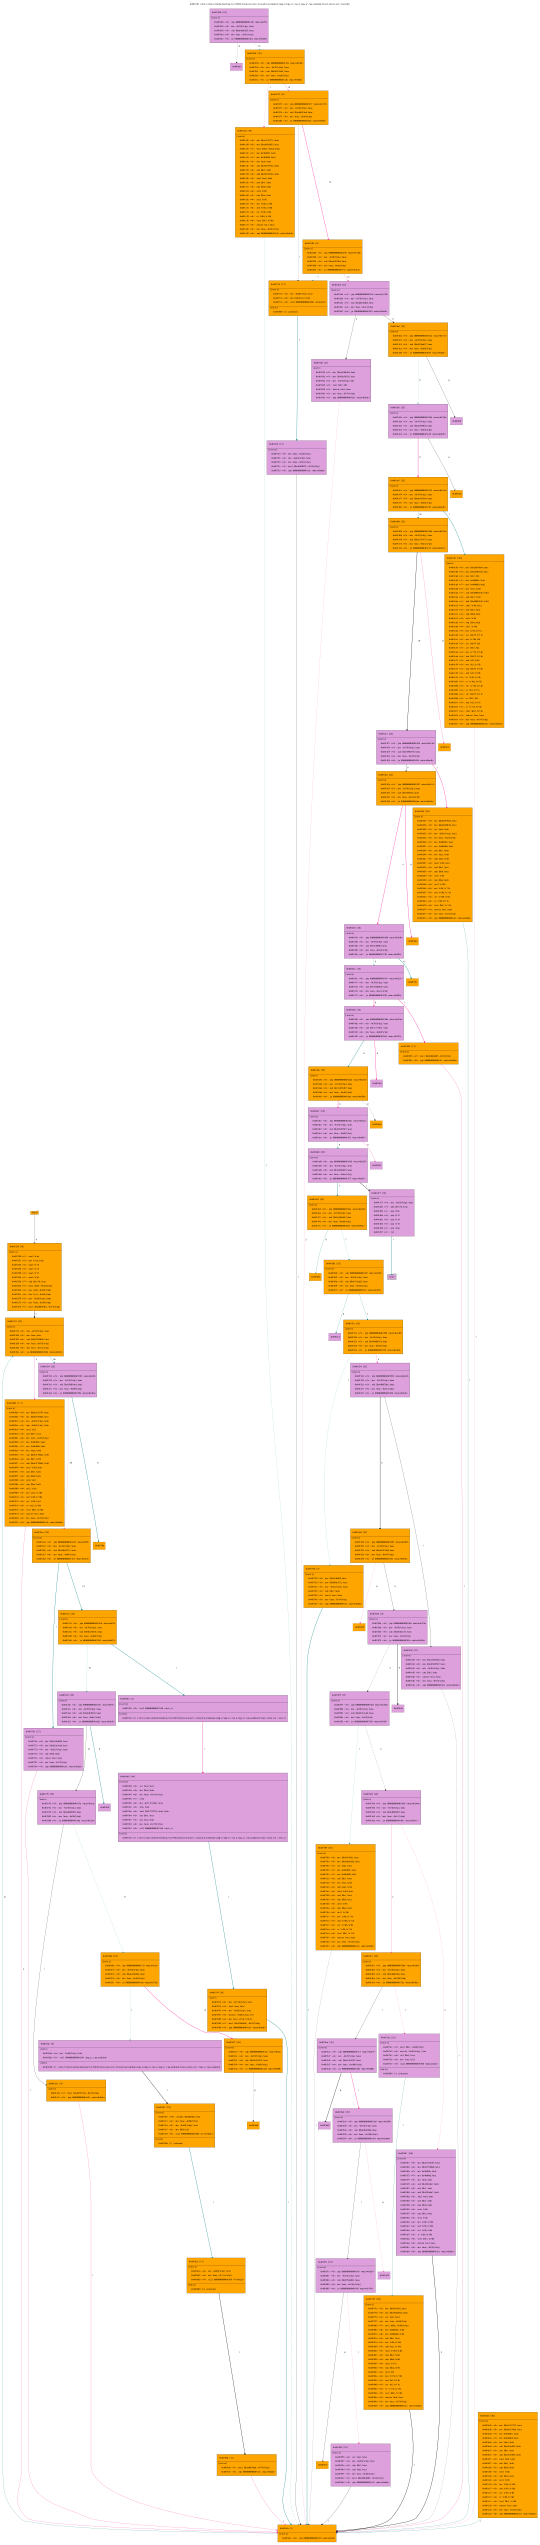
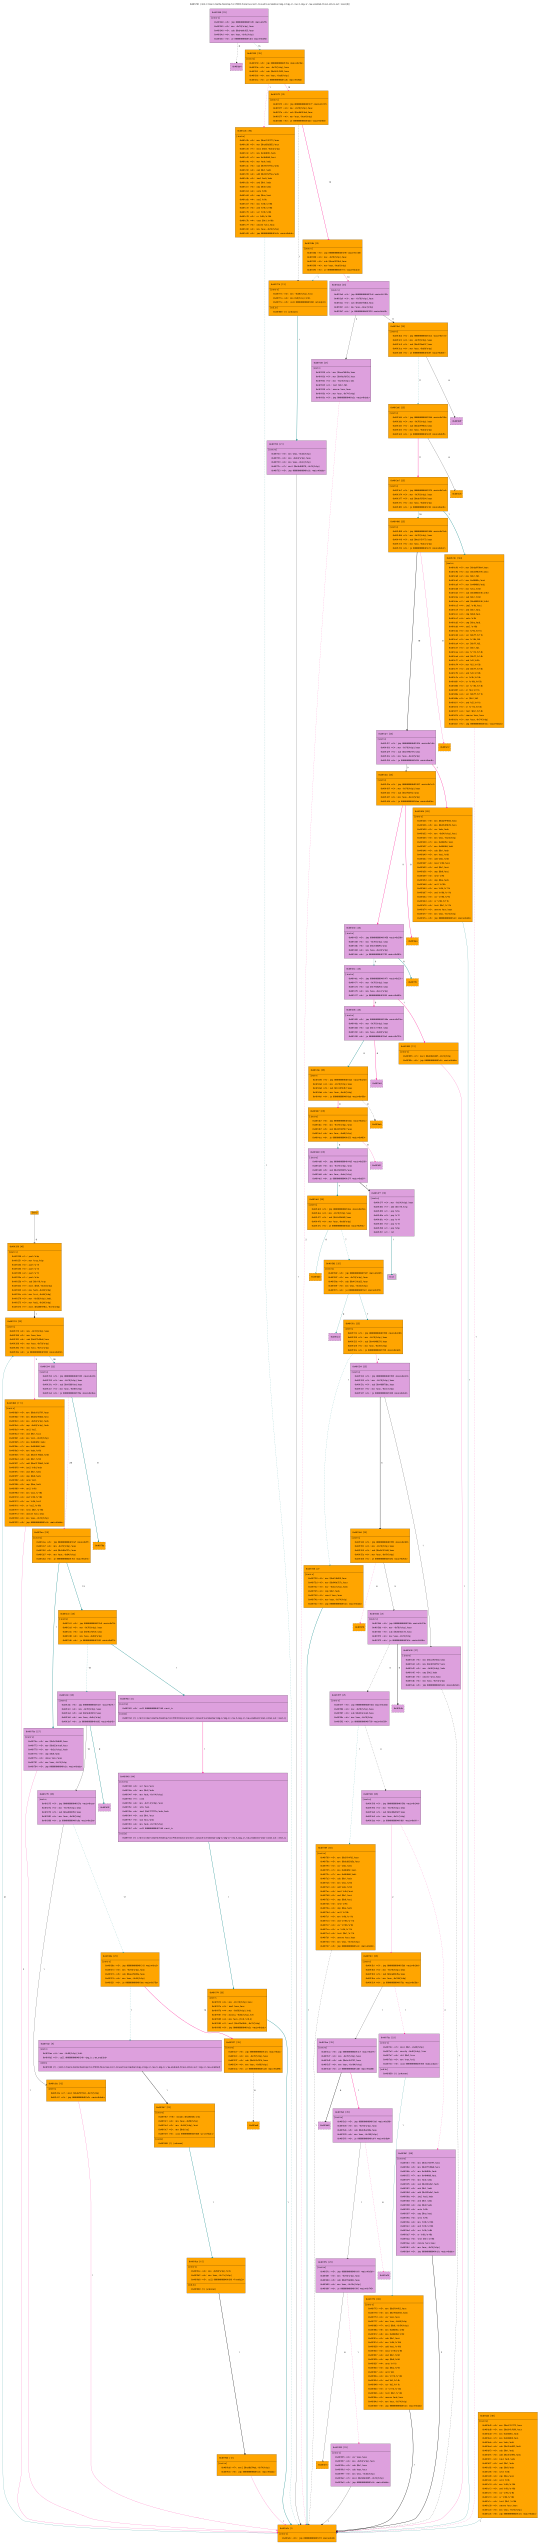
node "0x4013d6 [25]": fillcolor plum -> orange
node "0x4014b7 [25]": fillcolor plum -> orange
